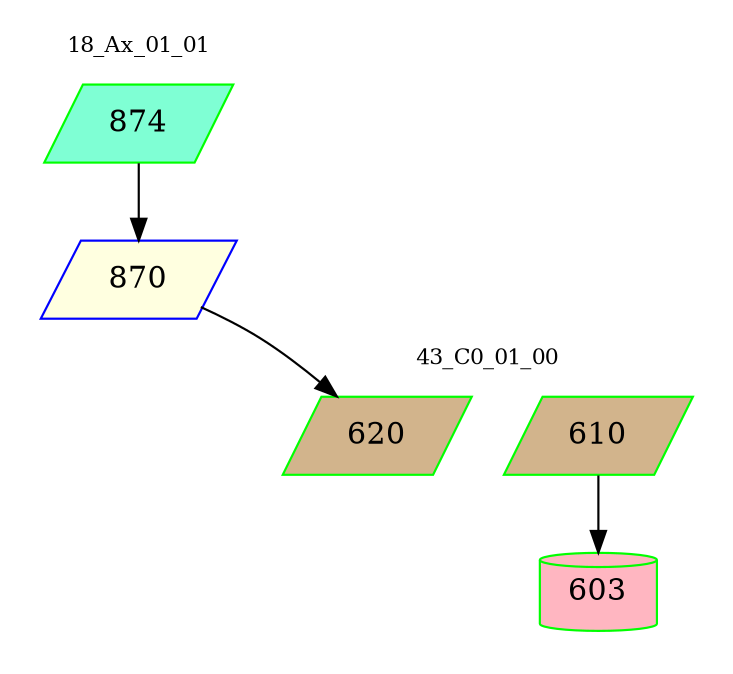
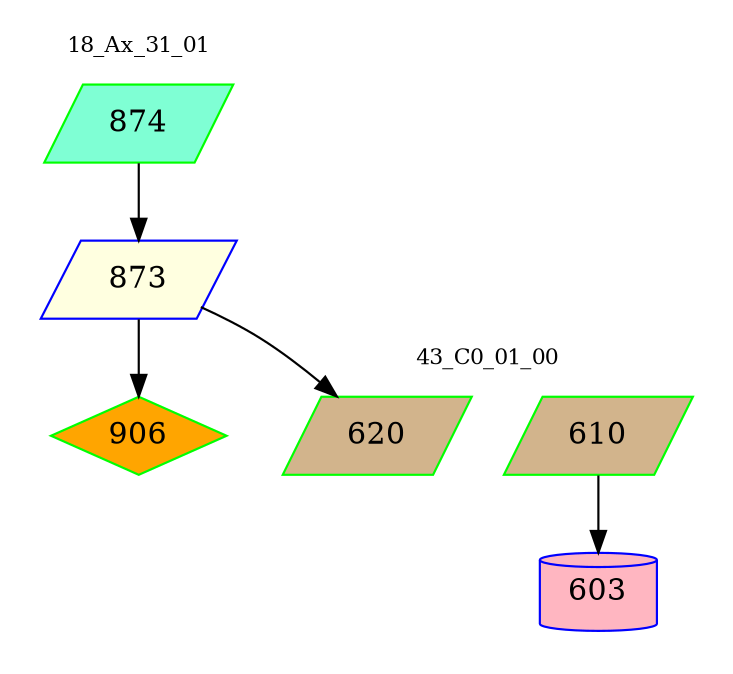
cluster "18_Ax_01_01": label "18_Ax_01_01" -> "18_Ax_31_01"
node "870": label "870" -> "873"
node "906": added
node "603": color green -> blue
